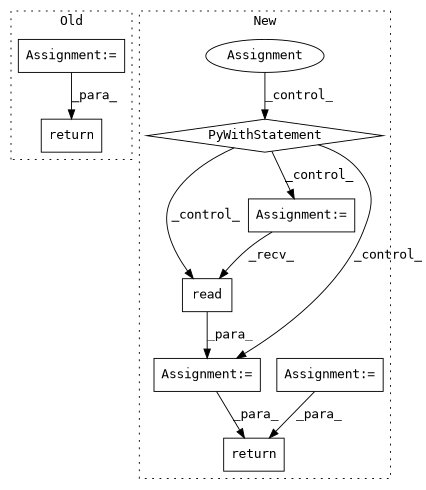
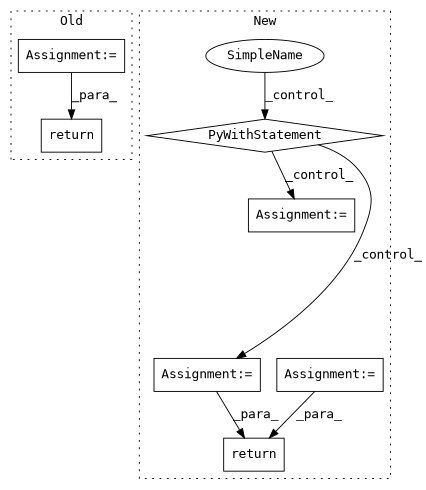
node "Assignment": label "Assignment" -> "SimpleName"
node "read": removed
